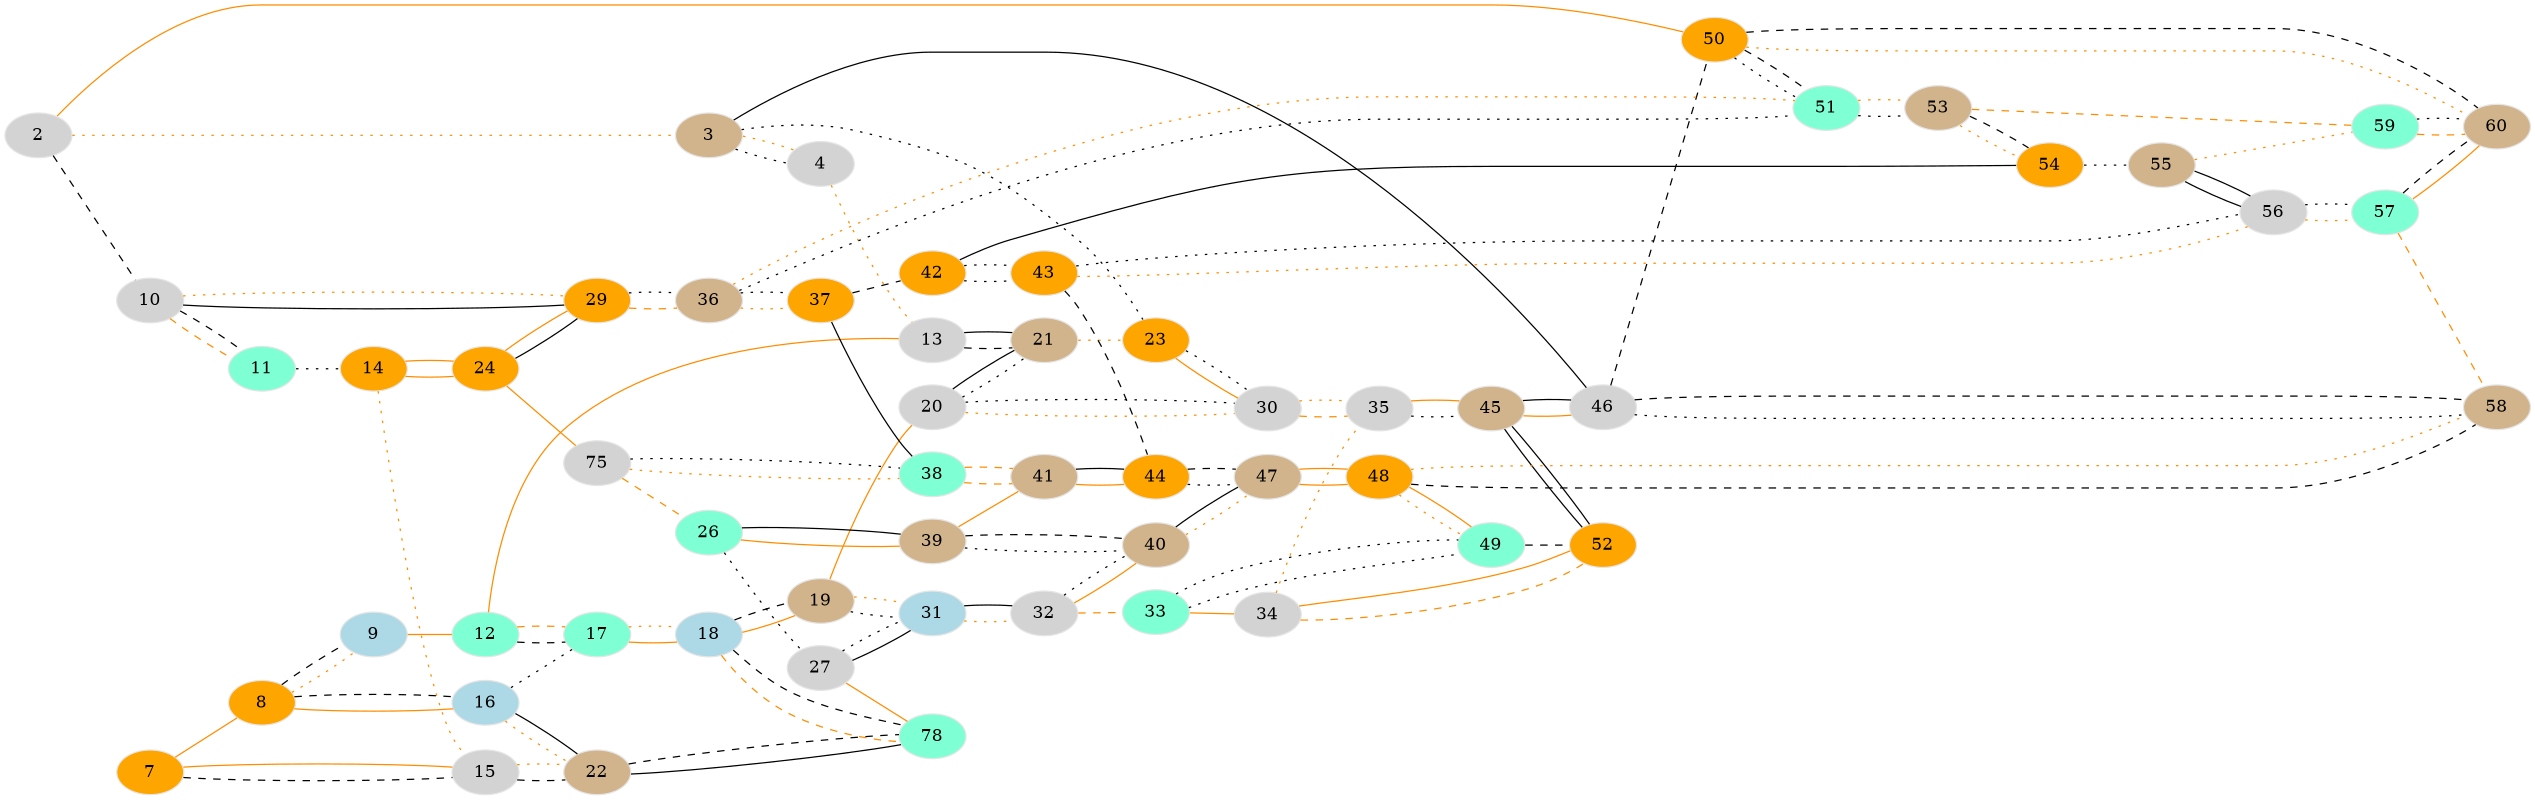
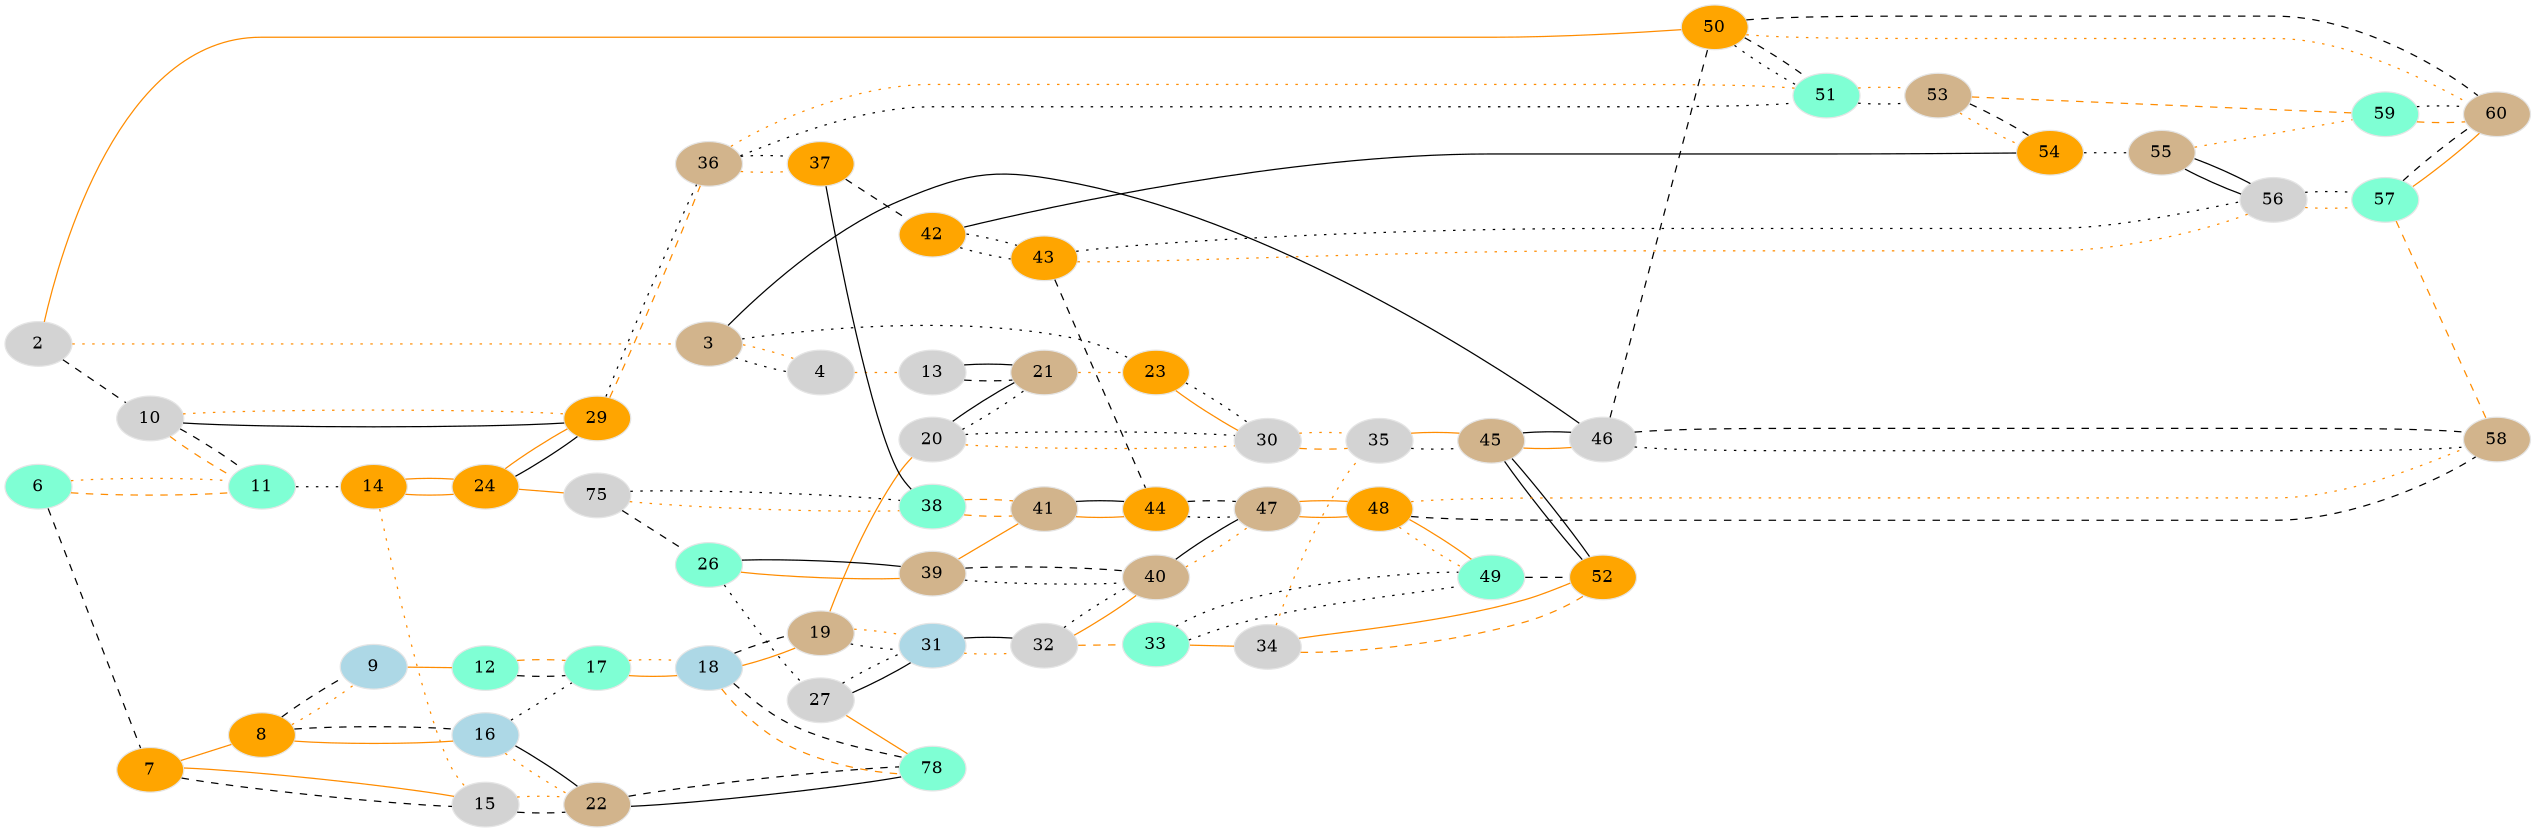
edge "13" -- "12": removed
node "6": added
edge "75" -- "26": color darkorange -> black
